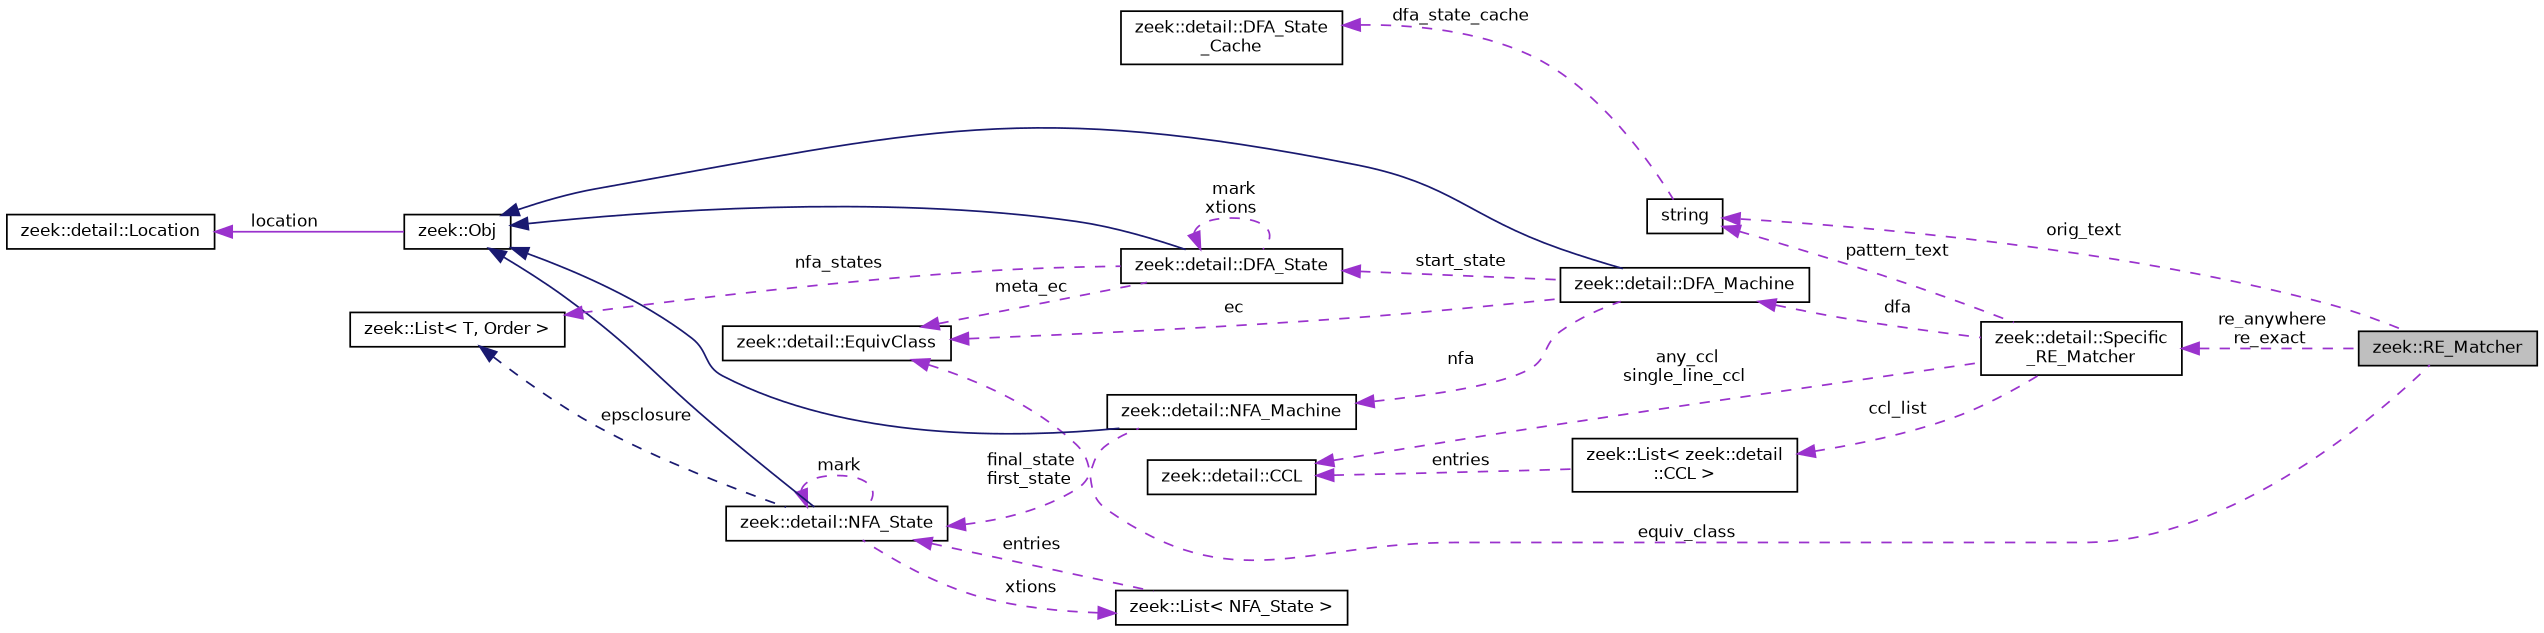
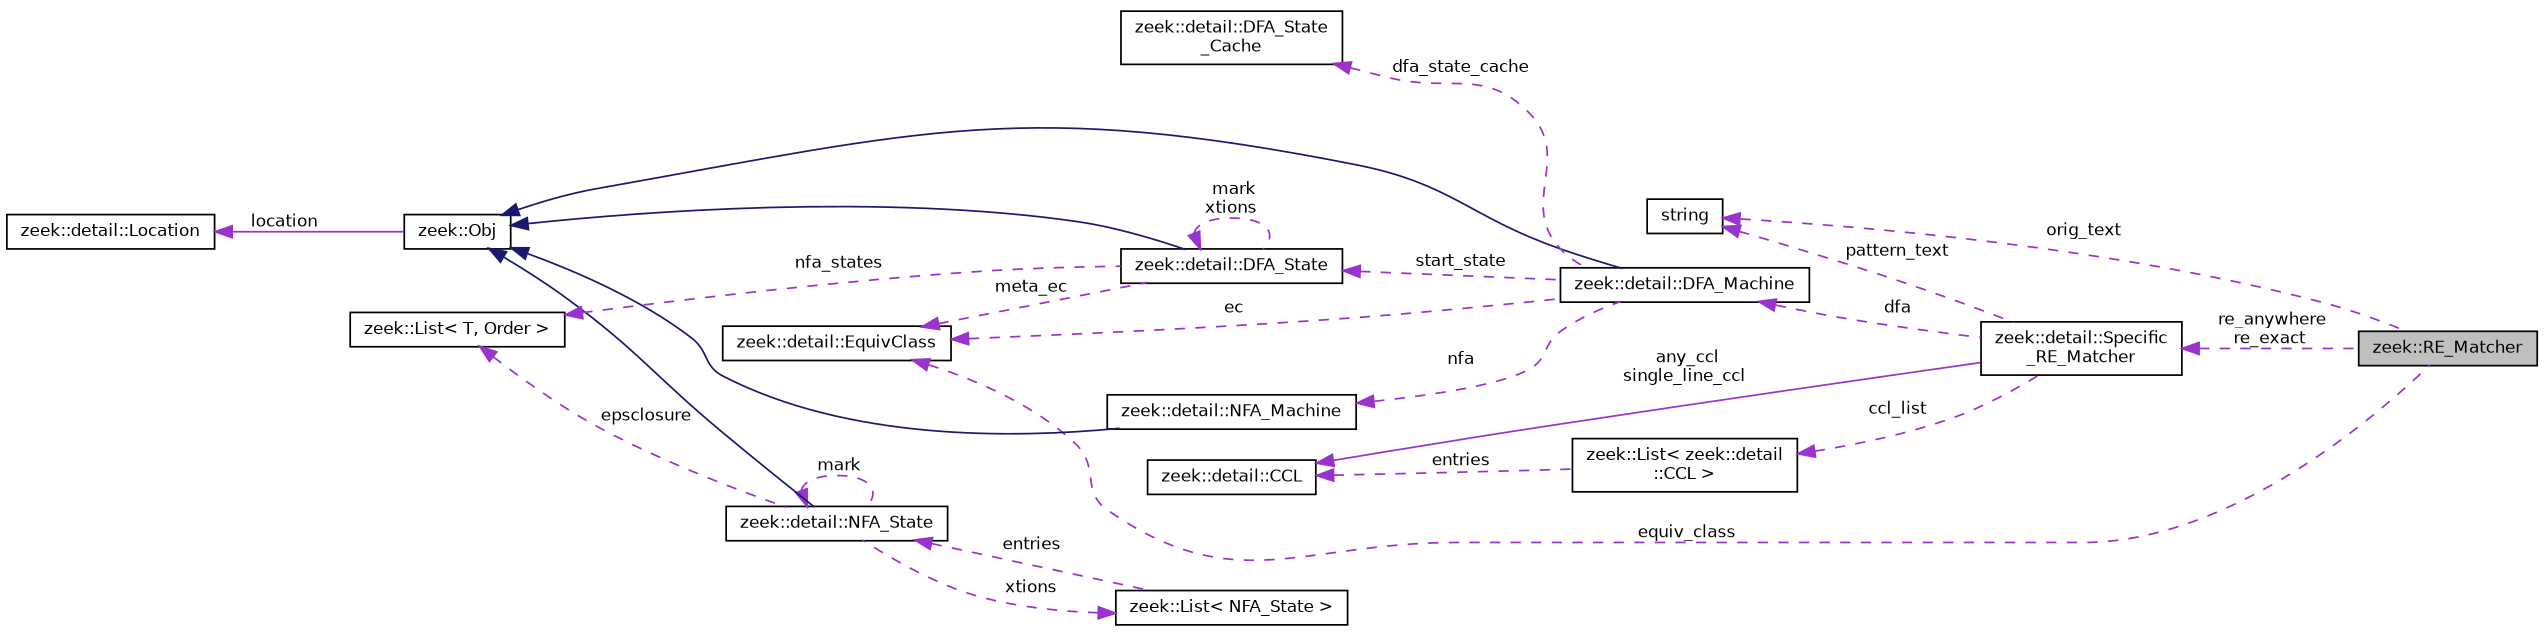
edge "string" -> "zeek::detail::DFA_State _Cache": now "zeek::detail::DFA_Machine" -> "zeek::detail::DFA_State _Cache"
edge "zeek::detail::Specific _RE_Matcher" -> "zeek::detail::CCL": style dashed -> solid
edge "zeek::detail::NFA_State" -> "zeek::List< T, Order >": color midnightblue -> darkorchid3
edge "zeek::detail::NFA_Machine" -> "zeek::detail::NFA_State": removed, label "final_state first_state"
